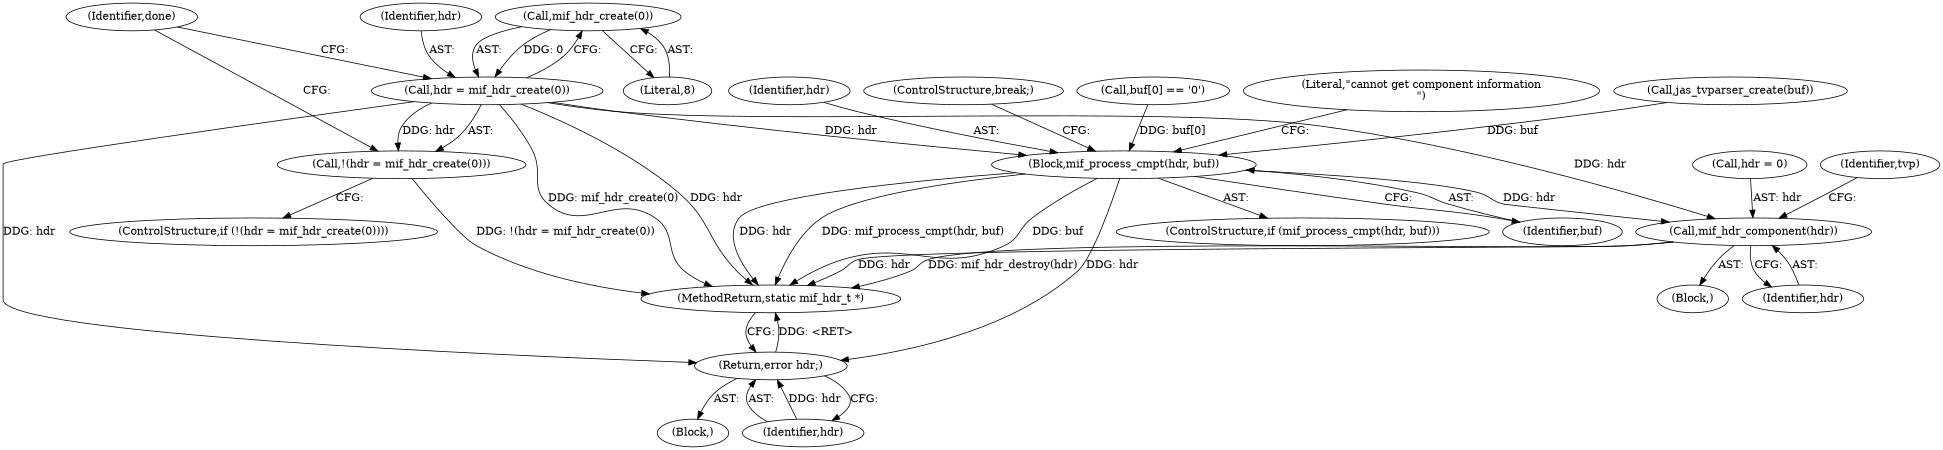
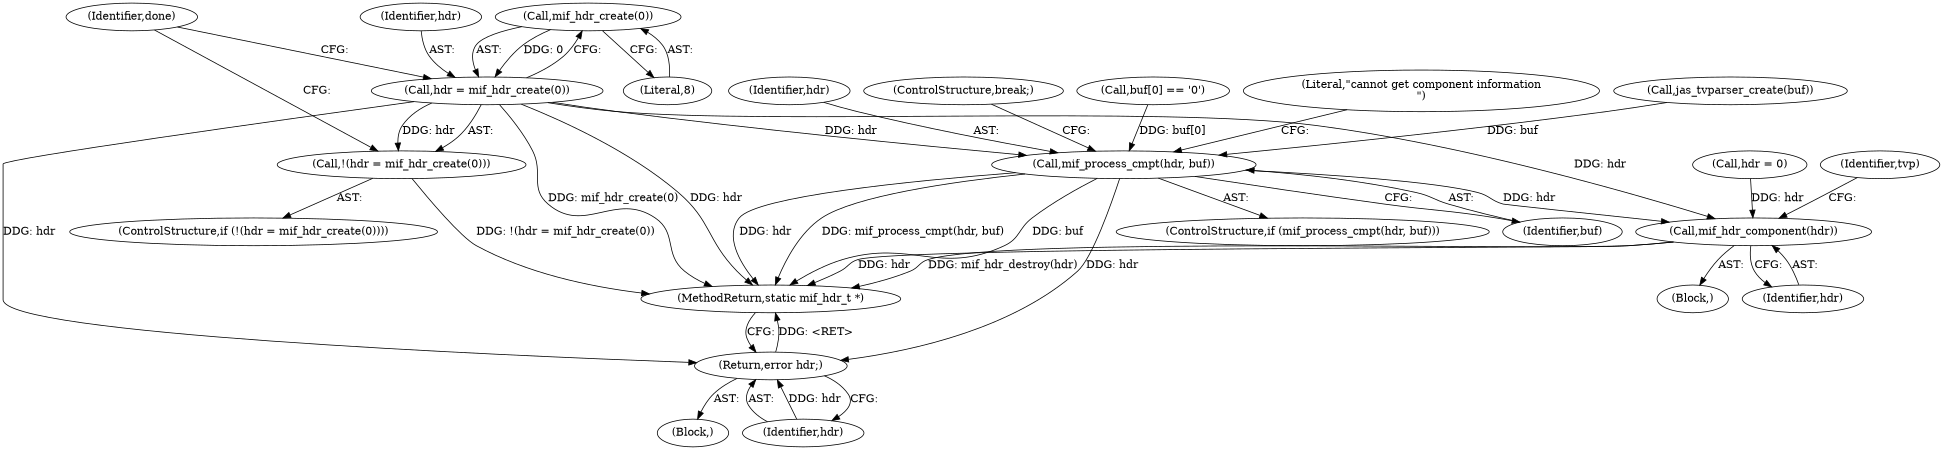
node "(Block,mif_process_cmpt(hdr, buf))": label "(Block,mif_process_cmpt(hdr, buf))" -> "(Call,mif_process_cmpt(hdr, buf))"
edge "(Call,!(hdr = mif_hdr_create(0)))" -> "(ControlStructure,if (!(hdr = mif_hdr_create(0))))": label "CFG: " -> "AST: "
edge "(Call,hdr = 0)" -> "(Call,mif_hdr_component(hdr))": label "AST: hdr" -> "DDG: hdr"
